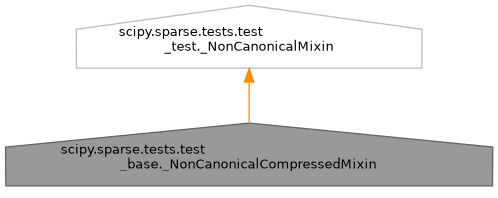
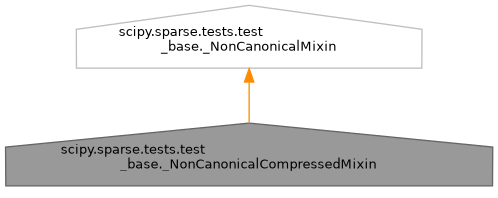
node "scipy.sparse.tests.test _test._NonCanonicalMixin": label "scipy.sparse.tests.test _test._NonCanonicalMixin" -> "scipy.sparse.tests.test _base._NonCanonicalMixin"
